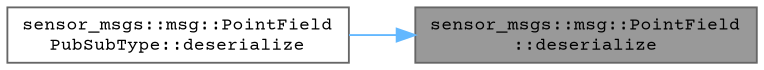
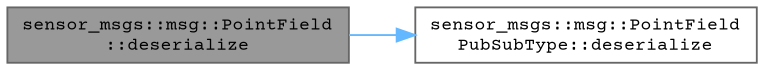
edge "sensor_msgs::msg::PointField PubSubType::deserialize" -> "sensor_msgs::msg::PointField ::deserialize": reversed
